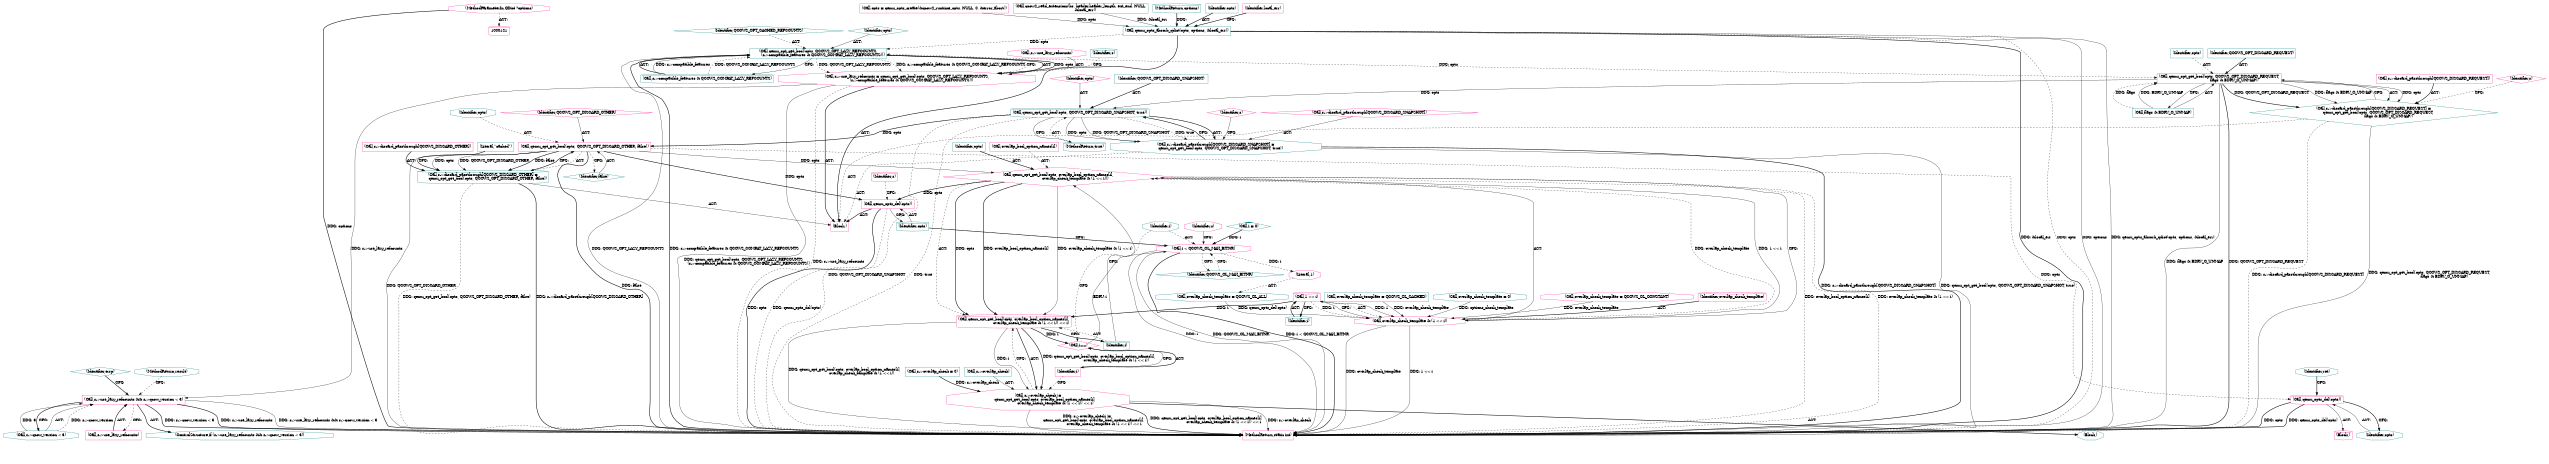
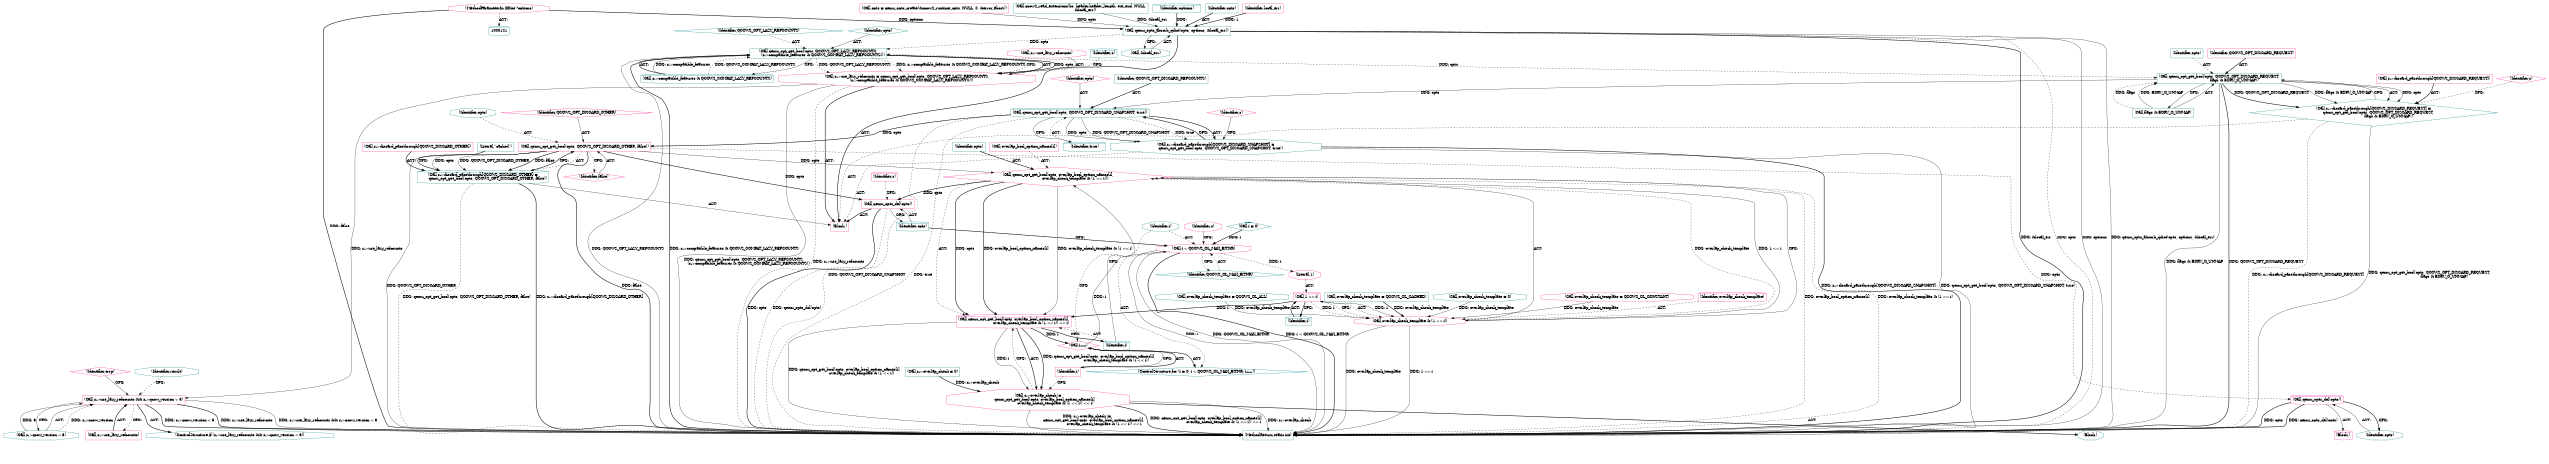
node "(MethodReturn,options)": label "(MethodReturn,options)" -> "(Identifier,options)"
edge "(MethodParameterIn,QDict *options)" -> "(Call,qemu_opts_absorb_qdict(opts, options, &local_err))": added, label "DDG: options"
edge "(Identifier,local_err)" -> "(Call,qemu_opts_absorb_qdict(opts, options, &local_err))": label "CFG: " -> "DDG: 1"
node "1000121": color deeppink -> teal
node "(Identifier,QCOW2_OPT_CACHED_REFCOUNTS)": label "(Identifier,QCOW2_OPT_CACHED_REFCOUNTS)" -> "(Identifier,QCOW2_OPT_LAZY_REFCOUNTS)"
node "(Call,&local_err)": added
node "(Identifier,QCOW2_OPT_DISCARD_REQUEST)": color teal -> deeppink
node "(Identifier,QCOW2_OPT_DISCARD_SNAPSHOT)": label "(Identifier,QCOW2_OPT_DISCARD_SNAPSHOT)" -> "(Identifier,QCOW2_OPT_DISCARD_REFCOUNTS)"
node "(Call,s->discard_passthrough[QCOW2_DISCARD_SNAPSHOT])": removed
node "(MethodReturn,true)": label "(MethodReturn,true)" -> "(Identifier,true)"
node "(Identifier,false)": color teal -> deeppink
edge "(MethodParameterIn,QDict *options)" -> "(MethodReturn,static int)": label "DDG: options" -> "DDG: false"
edge "(Call,i < QCOW2_OL_MAX_BITNR)" -> "(Identifier,QCOW2_OL_MAX_BITNR)": label "OPT: " -> "CFG: "
edge "(Identifier,QCOW2_OL_MAX_BITNR)" -> "(Call,i < QCOW2_OL_MAX_BITNR)": label "CFG: " -> "AST: "
edge "(Literal,1)" -> "(Call,overlap_check_template = QCOW2_OL_ALL)": now "(Literal,1)" -> "(Call,1 << i)"
edge "(Call,i++)" -> "(Call,i < QCOW2_OL_MAX_BITNR)": label "BDRV: i" -> "DDG: i"
edge "(Call,overlap_check_template = QCOW2_OL_ALL)" -> "(Call,overlap_check_template & (1 << i))": label "DDG: qemu_opts_del(opts)" -> "DDG: overlap_check_template"
edge "(Call,overlap_check_template = QCOW2_OL_CACHED)" -> "(Call,overlap_check_template & (1 << i))": style solid -> bold
edge "(Call,overlap_check_template = 0)" -> "(Call,overlap_check_template & (1 << i))": label "DDG: options_check_template" -> "DDG: overlap_check_template"
edge "(Call,overlap_check_template & (1 << i))" -> "(Call,1 << i)": style solid -> dashed
edge "(Identifier,overlap_check_template)" -> "(Call,overlap_check_template & (1 << i))": style bold -> dashed
node "(Identifier,errp)": color teal -> deeppink
node "(MethodReturn,result)": label "(MethodReturn,result)" -> "(Identifier,result)"
node "(Call,s->overlap_check)": removed
node "(ControlStructure,for (i = 0; i < QCOW2_OL_MAX_BITNR; i++))": added
node "(Identifier,ret)": removed
edge "(Identifier,errp)" -> "(Call,s->use_lazy_refcounts && s->qcow_version < 3)": style bold -> solid
edge "(Call,s->use_lazy_refcounts && s->qcow_version < 3)" -> "(Call,s->qcow_version < 3)": style bold -> solid
node "(MethodReturn,static int)": color deeppink -> teal
